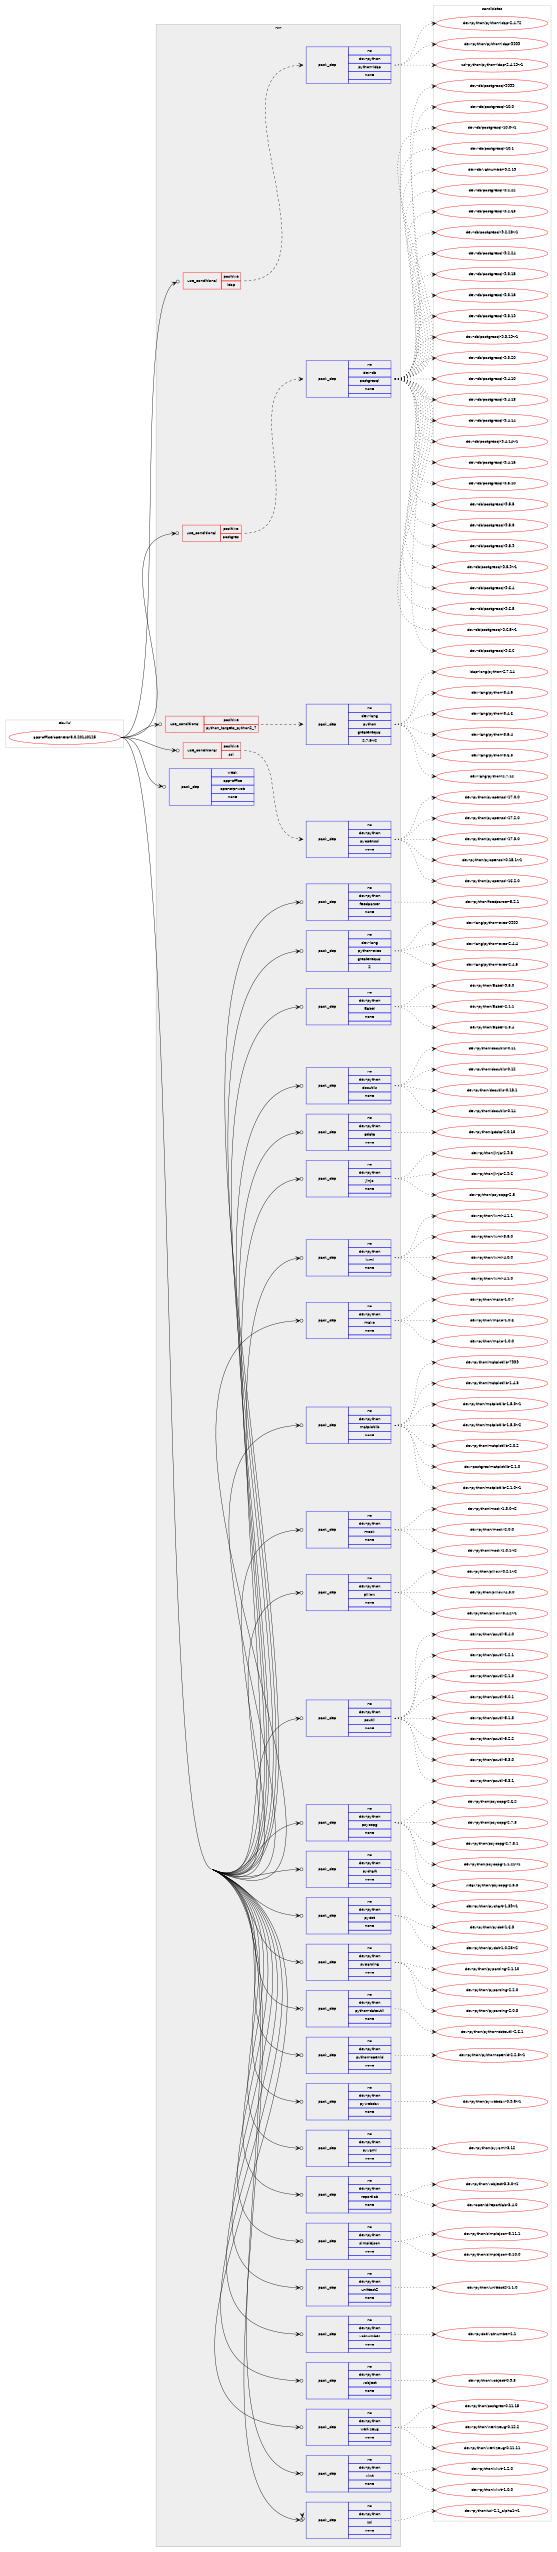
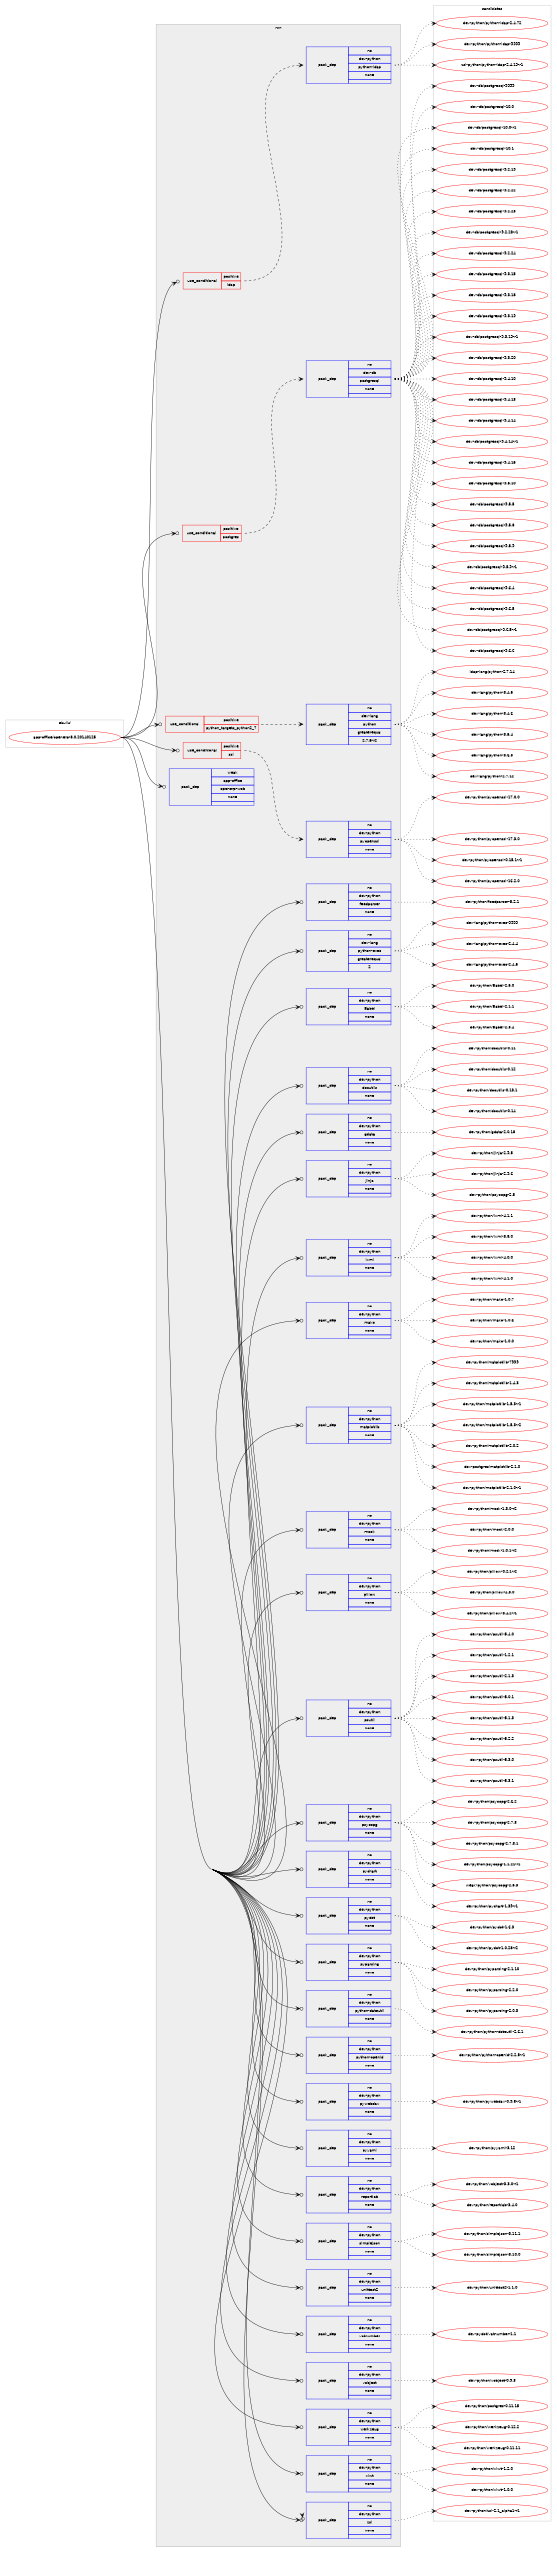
node "dev-db/vatnumber-9.2.19": label "dev-db/vatnumber-9.2.19" -> "dev-db/postgresql-9.2.19"
node "dev-db/postgresql-9.2.63": label "dev-db/postgresql-9.2.63" -> "dev-db/postgresql-9.2.23"
node "dev-python/pyopenssl-17.2.0": removed
node "dev-python/Babel-9.5.0": label "dev-python/Babel-9.5.0" -> "dev-python/Babel-2.5.0"
node "dev-openid/reportlab-3.4.0": label "dev-openid/reportlab-3.4.0" -> "dev-python/reportlab-3.4.0"
